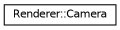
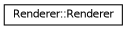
node "Renderer::Camera": label "Renderer::Camera" -> "Renderer::Renderer"
